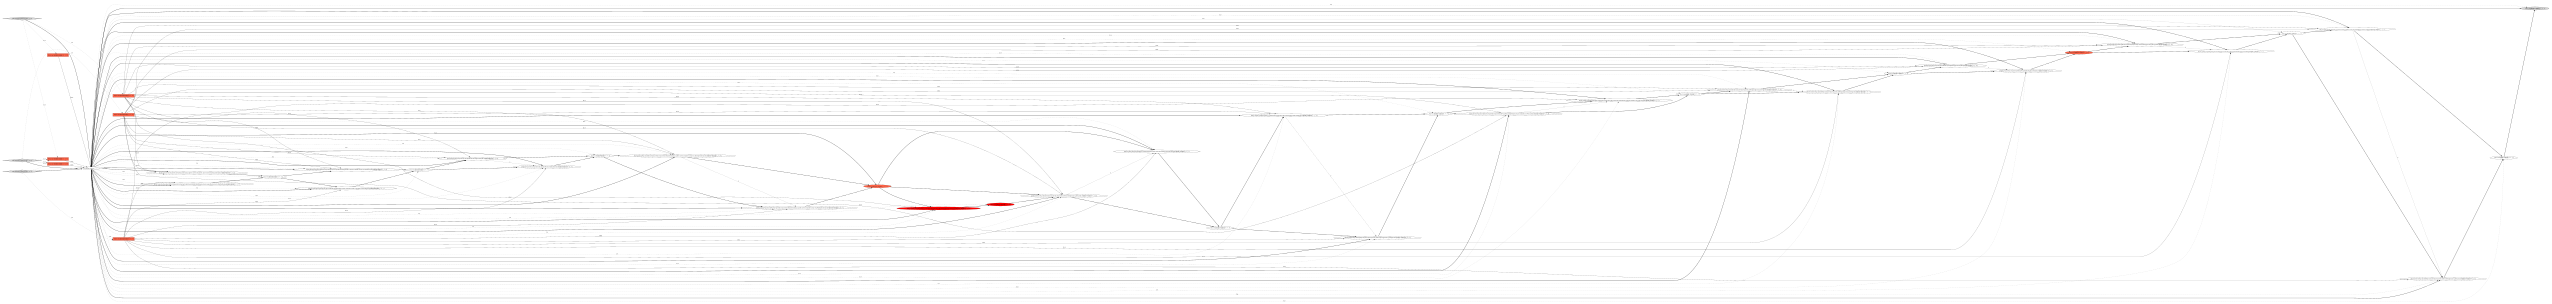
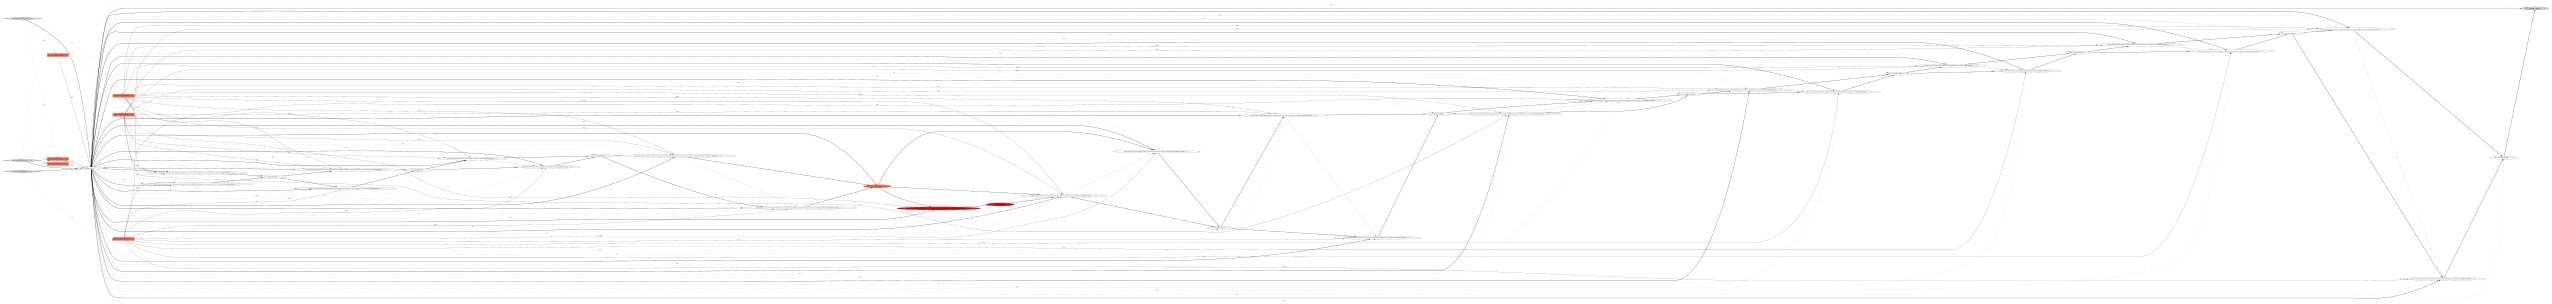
node "return true@@@21@@@['1', '1', '1']": fillcolor tomato -> white
edge "name@@@3@@@['1', '1', '1']" -> "Object value@@@2@@@['0', '0', '1']": now "name@@@3@@@['1', '1', '1']" -> "return true@@@13@@@['1', '1', '1']"
